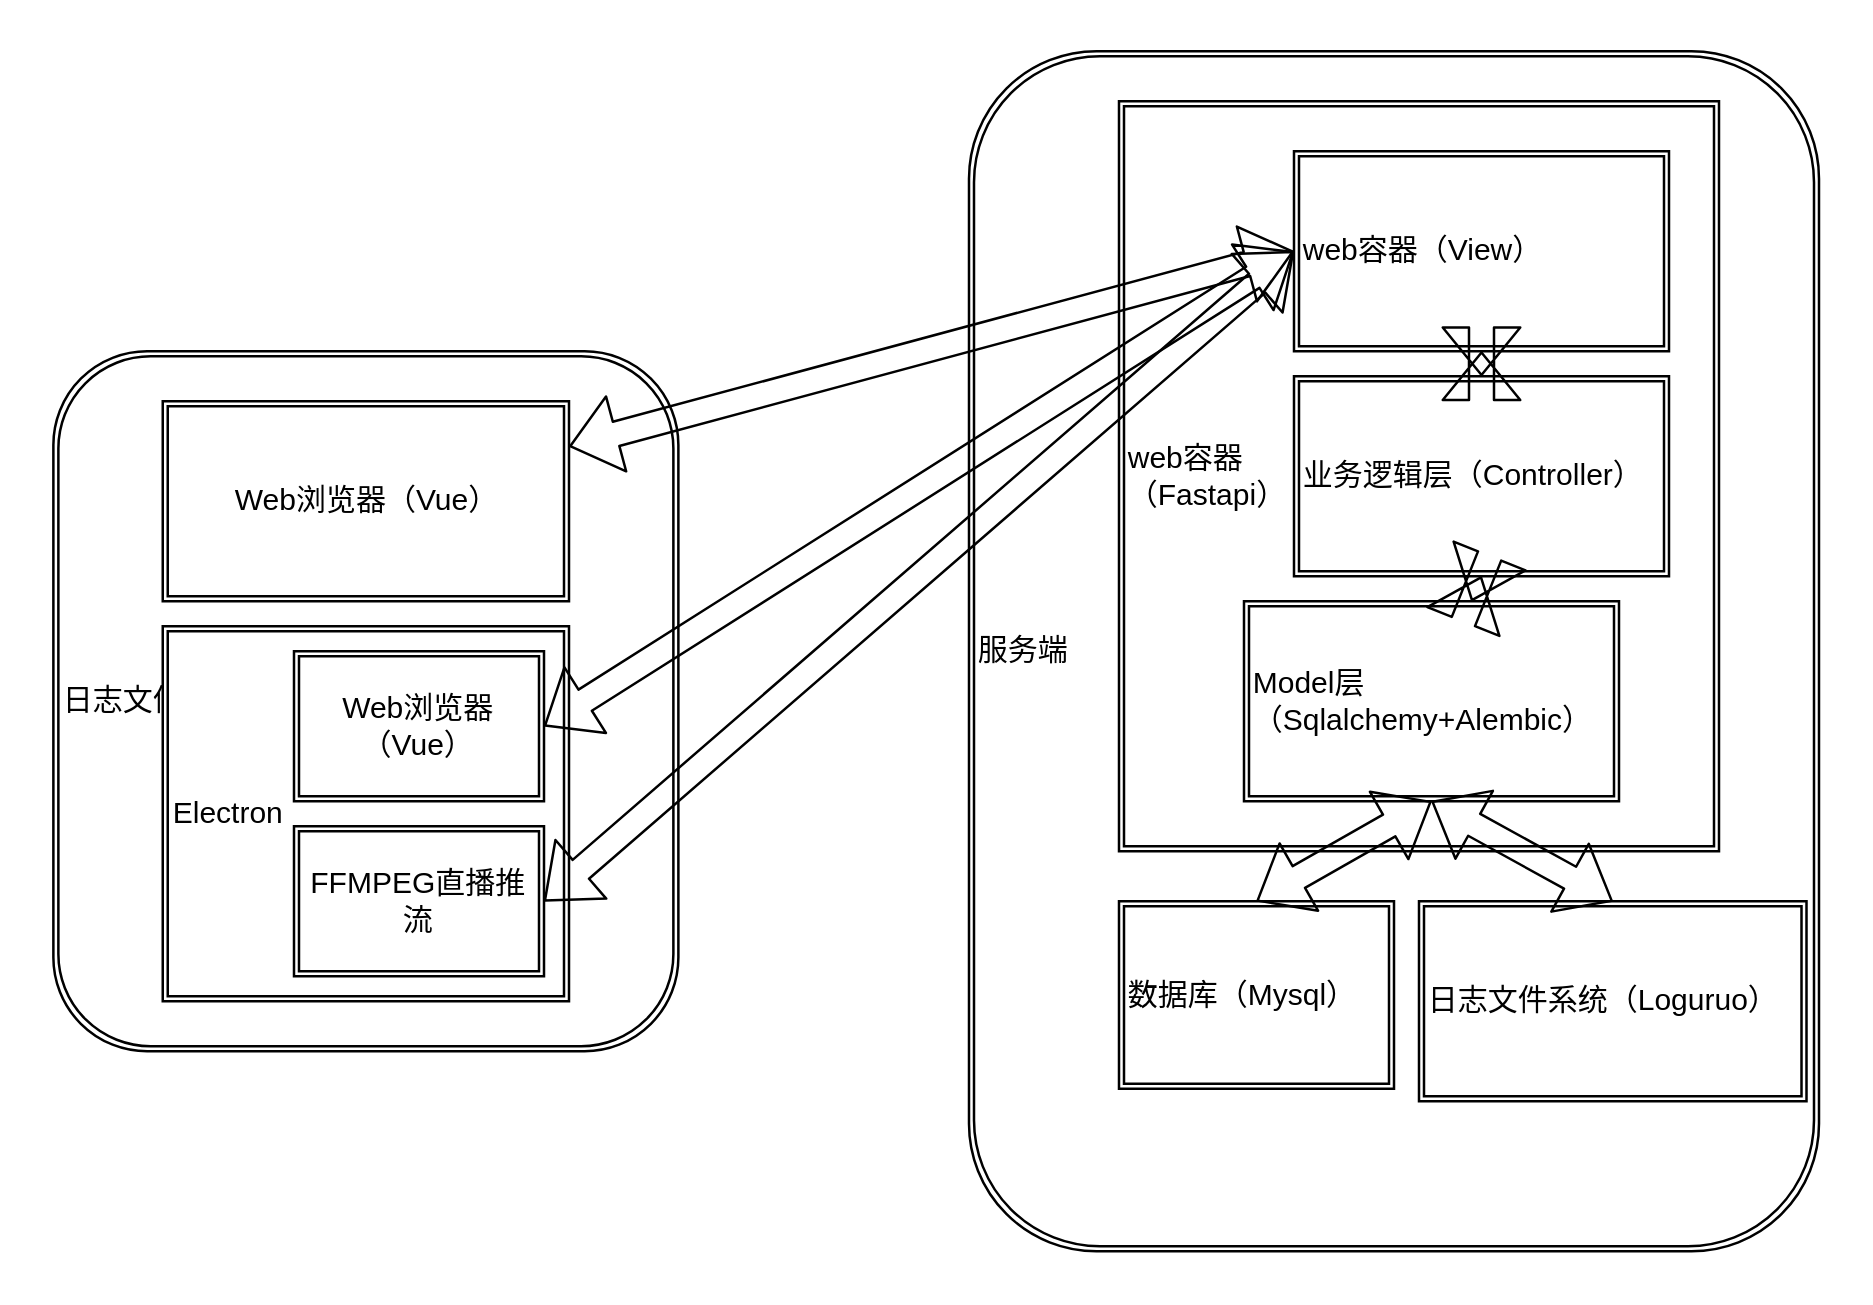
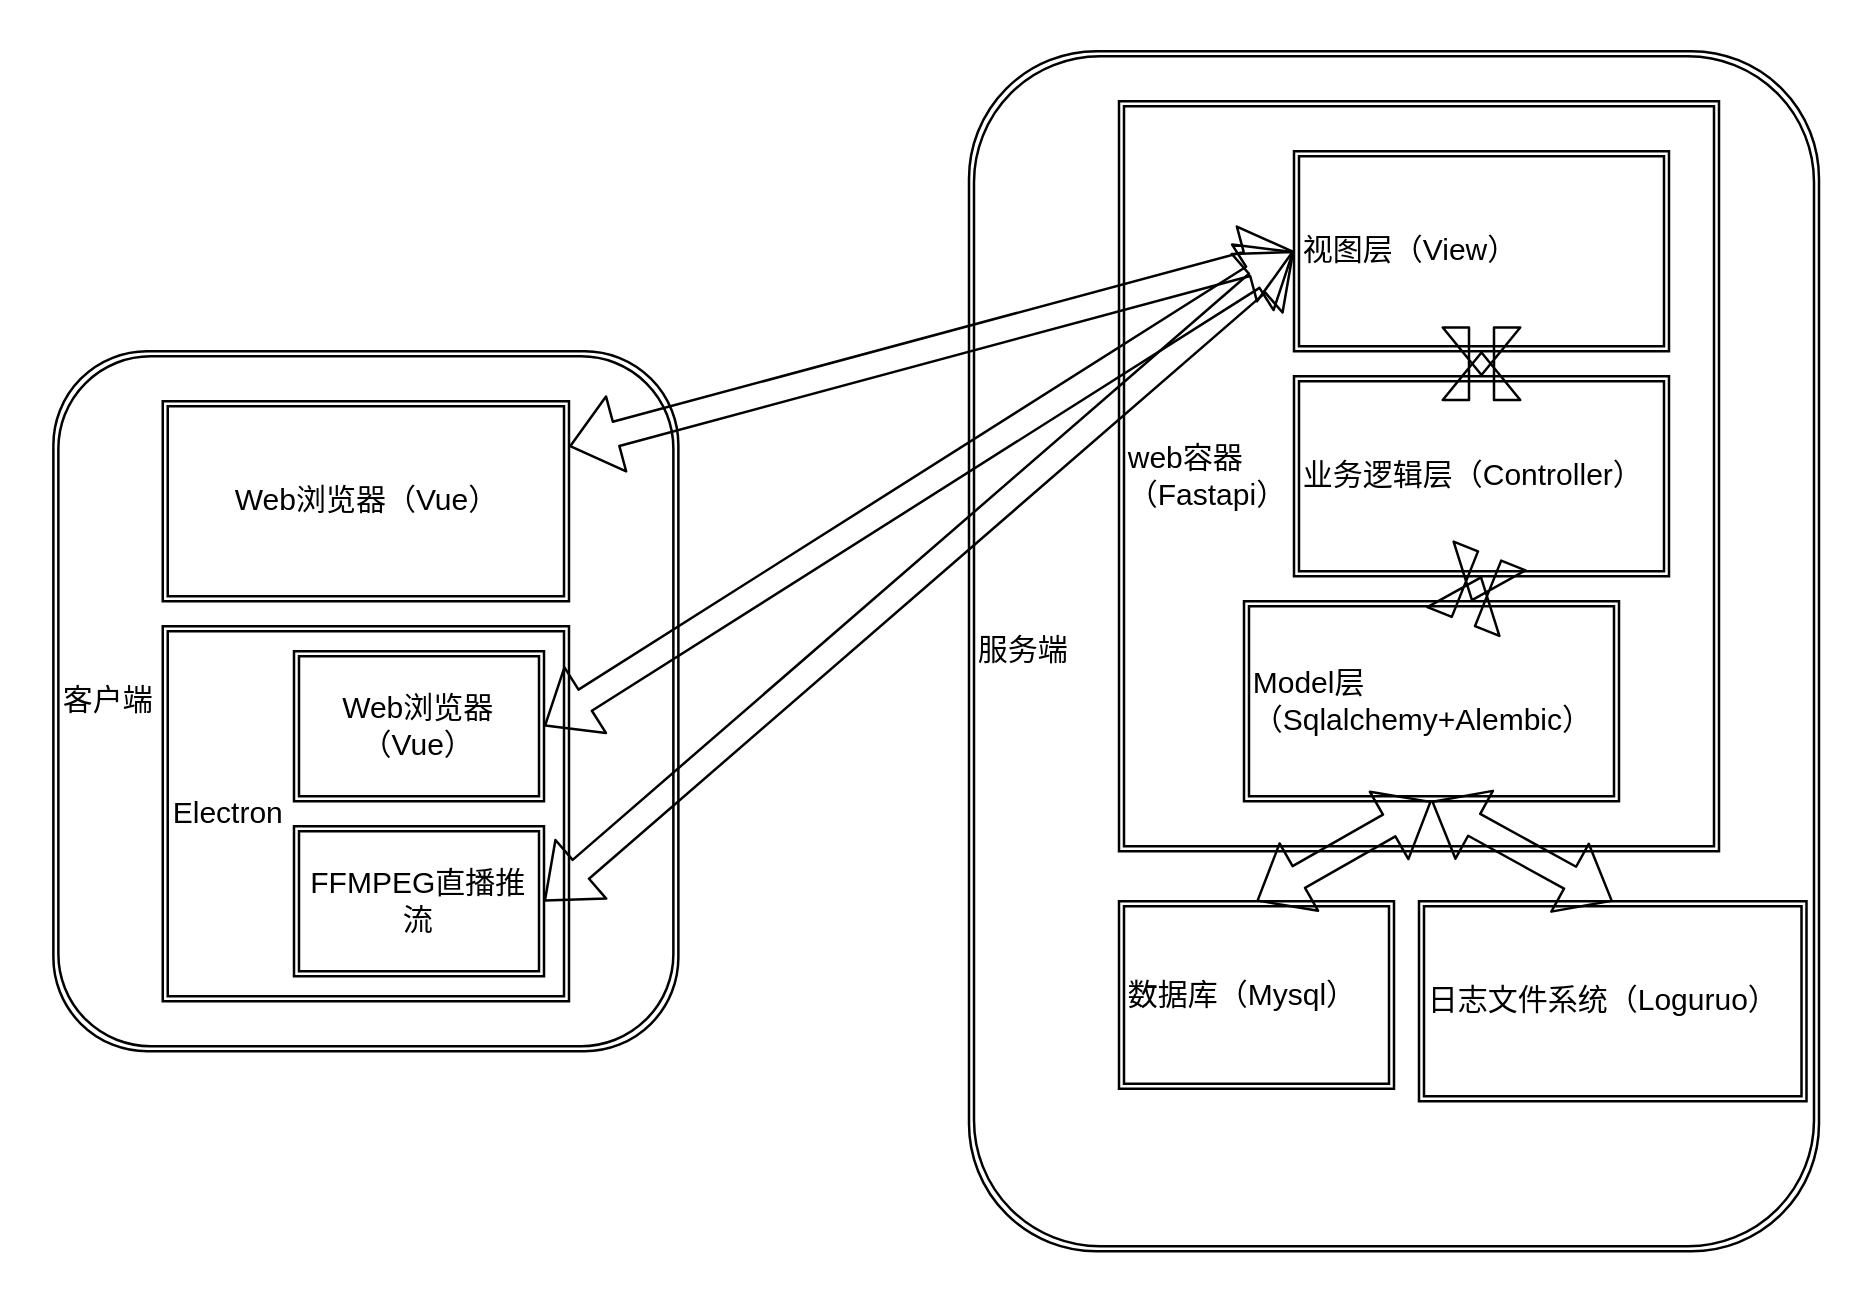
node "web容器（View）": label "web容器（View）" -> "视图层（View）"
node "日志文件系统": label "日志文件系统" -> "客户端"
